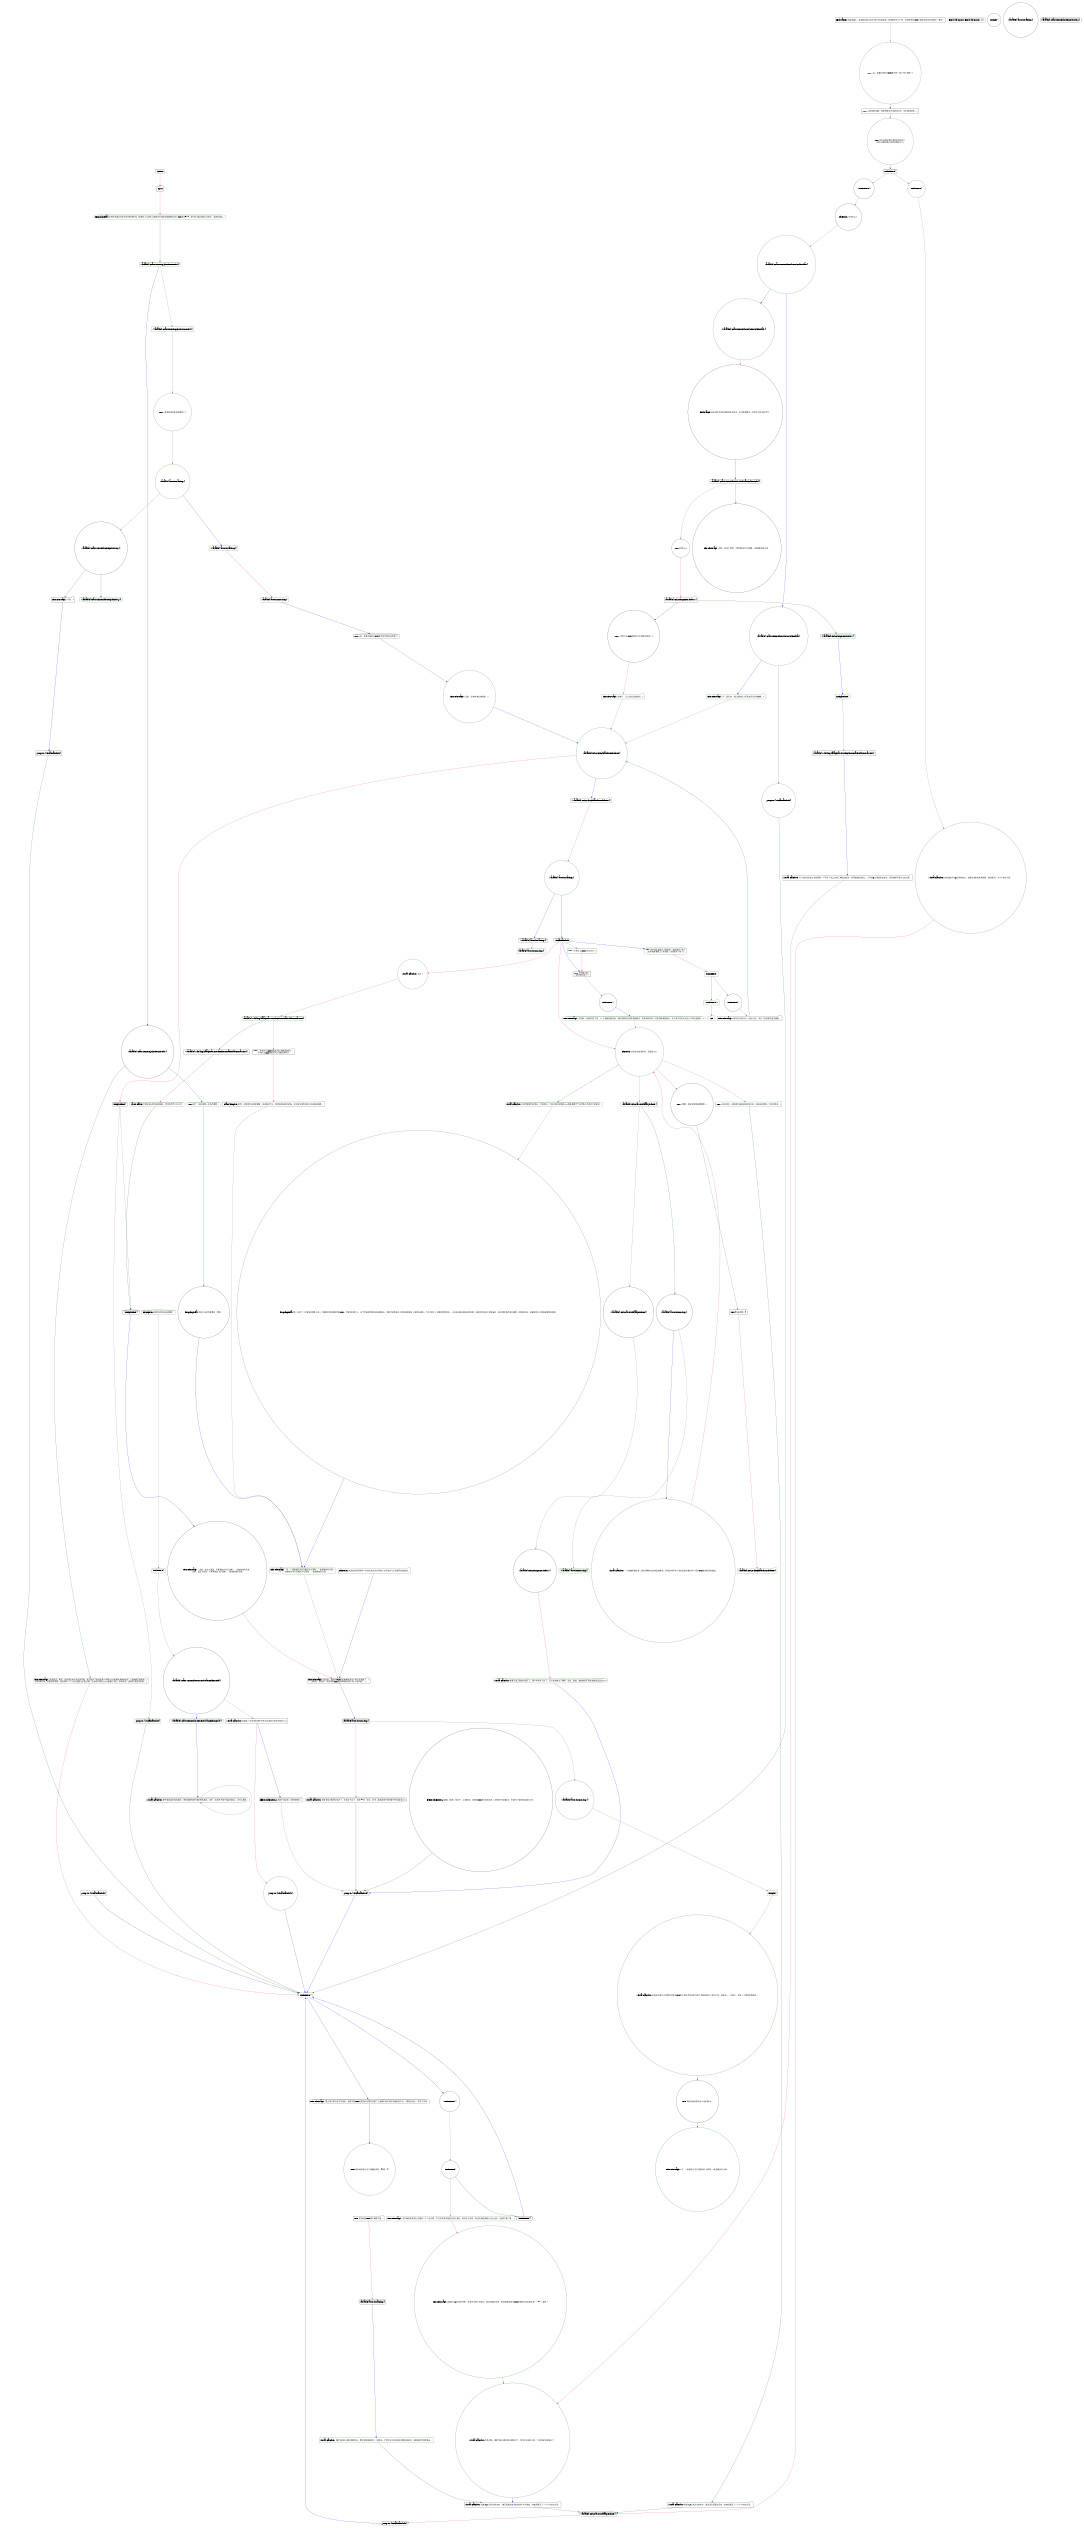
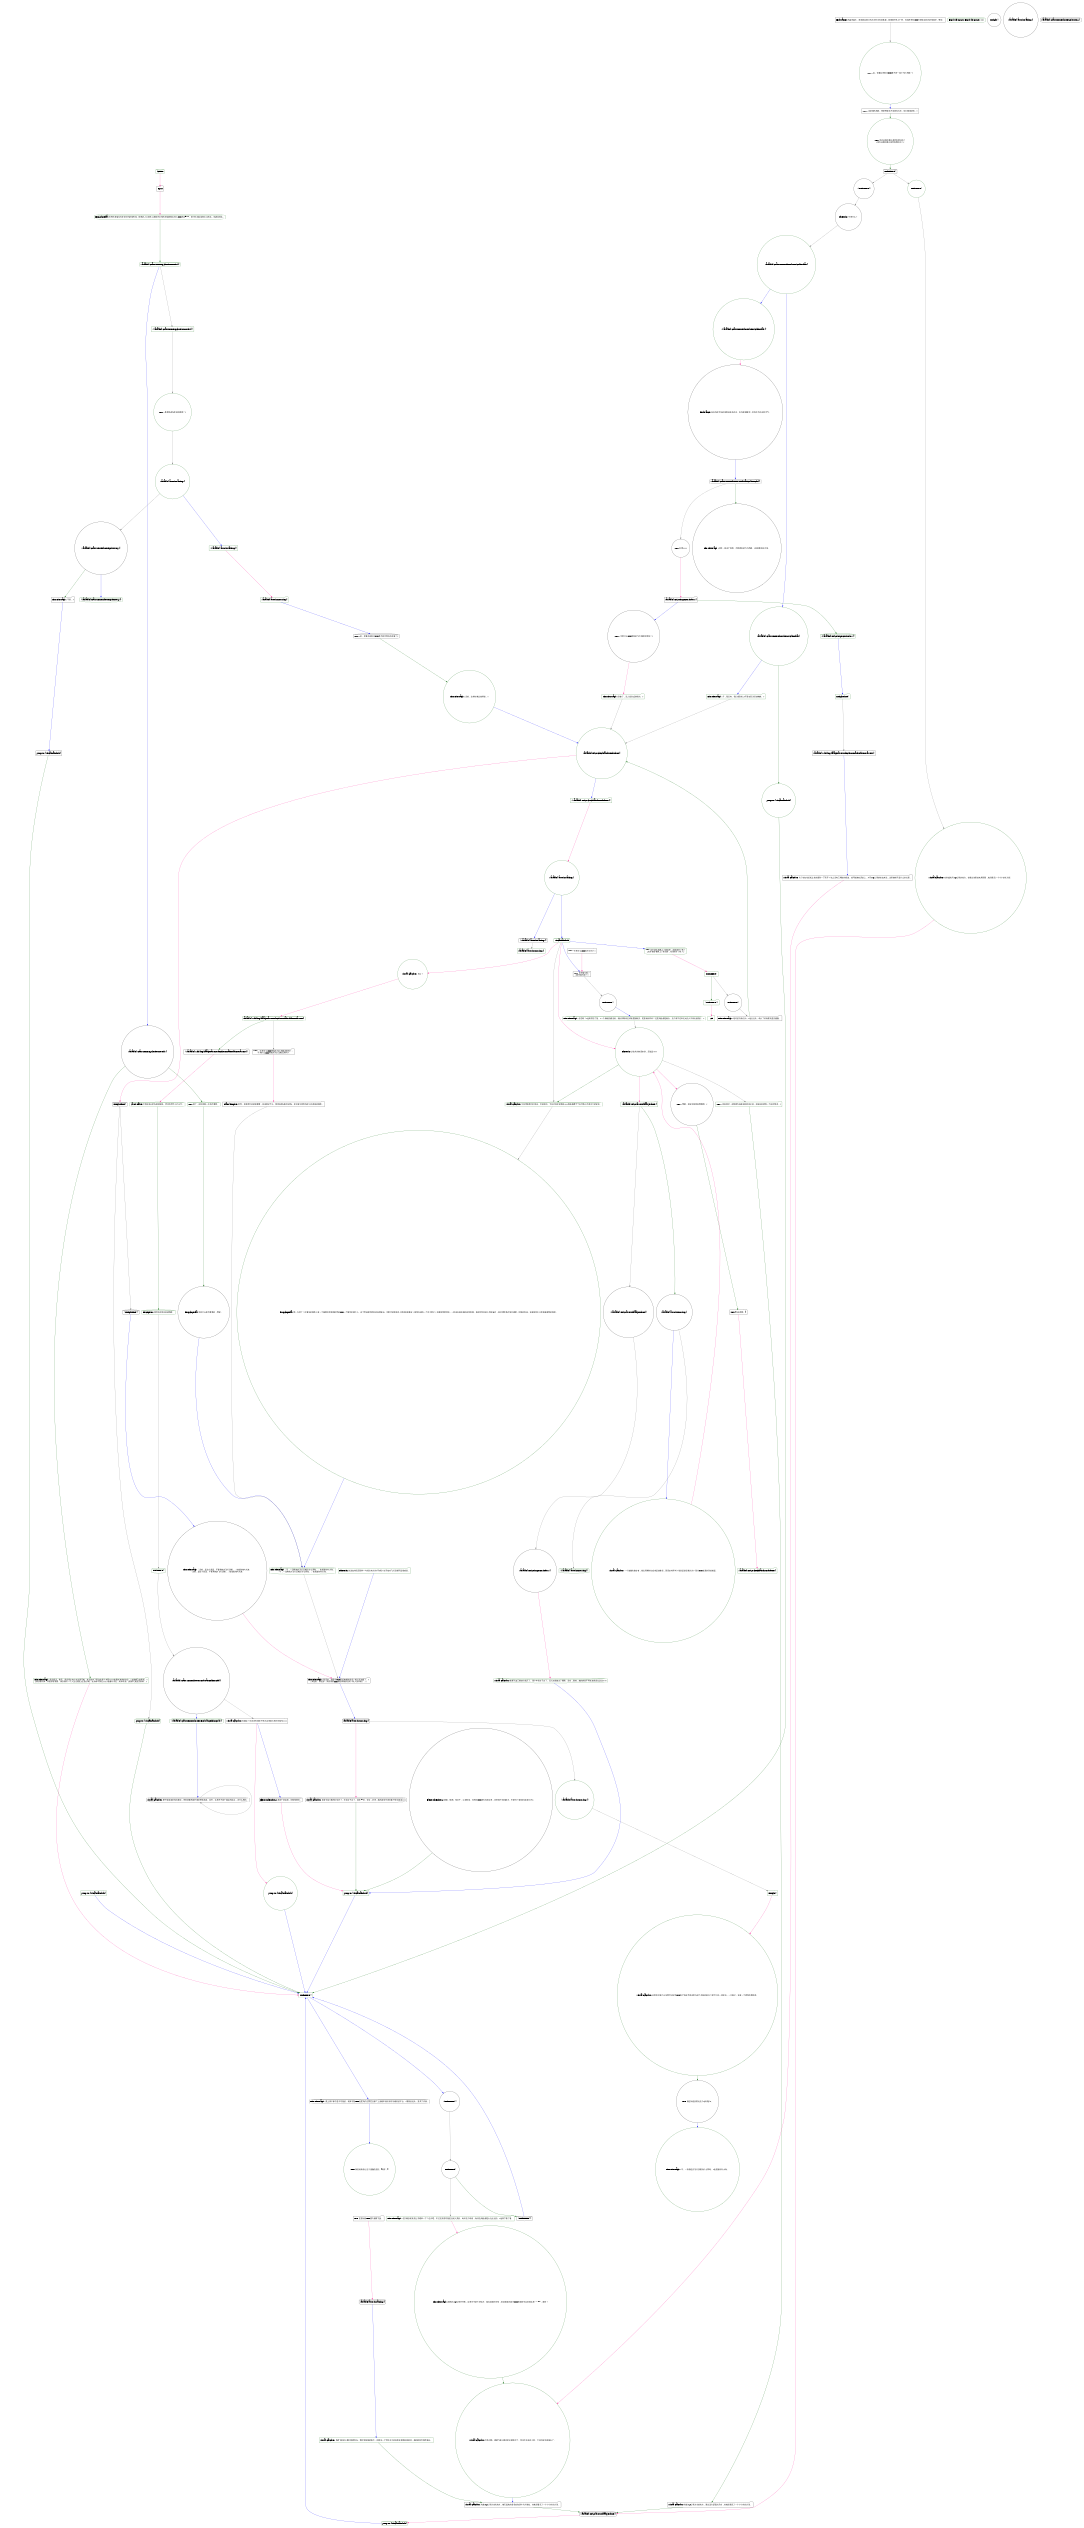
edge "viscalmaimhub" -> "You: “不用什么——你不冷吗？”": now "viscalmaimhub" -> "Visual Calculus: 它在黑夜里闪闪发光。灯是开的。卡拉洁肯定在里面……看来她遵守了自己晚上不再出门的诺言。"
edge "Savoir Faire: 它看起来*非常*摇摇欲坠。而且也帮不上什么忙。" -> "!(IsNighttime())": now "Savoir Faire: 它看起来*非常*摇摇欲坠。而且也帮不上什么忙。" -> "Perception: 你听见碎浪在远处咆哮。"
